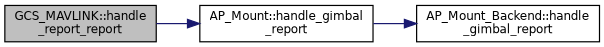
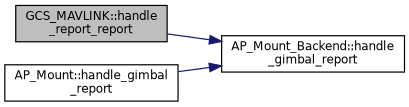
edge "GCS_MAVLINK::handle _report_report" -> "AP_Mount::handle_gimbal _report": now "GCS_MAVLINK::handle _report_report" -> "AP_Mount_Backend::handle _gimbal_report"
